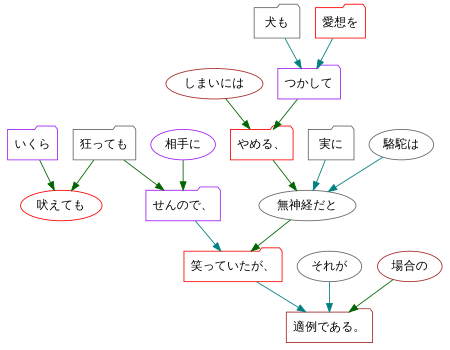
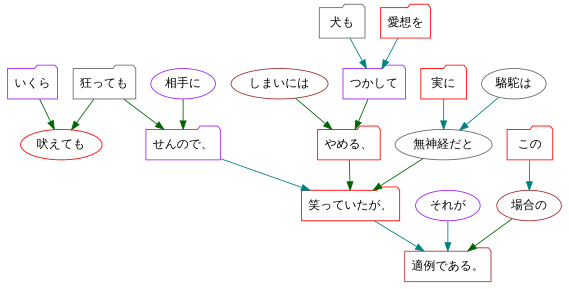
node "実に": color gray40 -> red
node "この": added
edge "やめる、" -> "無神経だと": now "やめる、" -> "笑っていたが、"
node "それが": color gray40 -> purple
